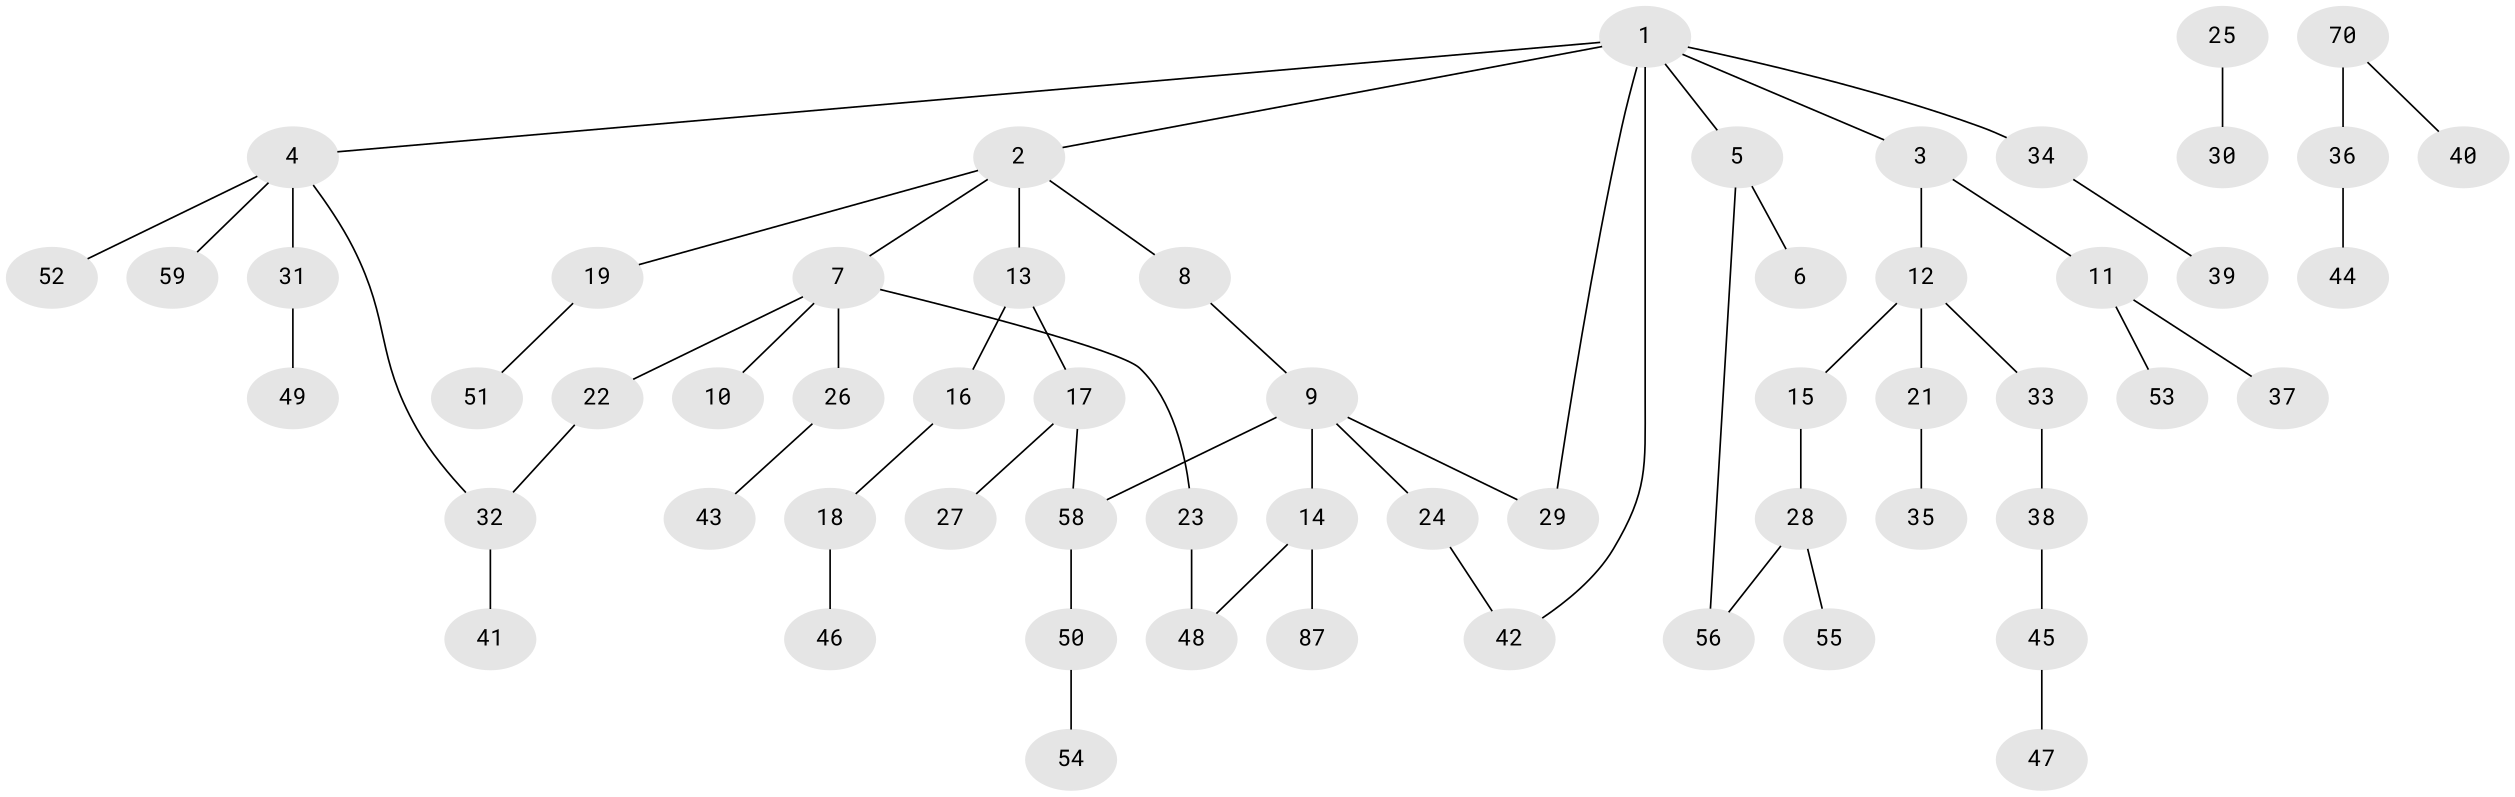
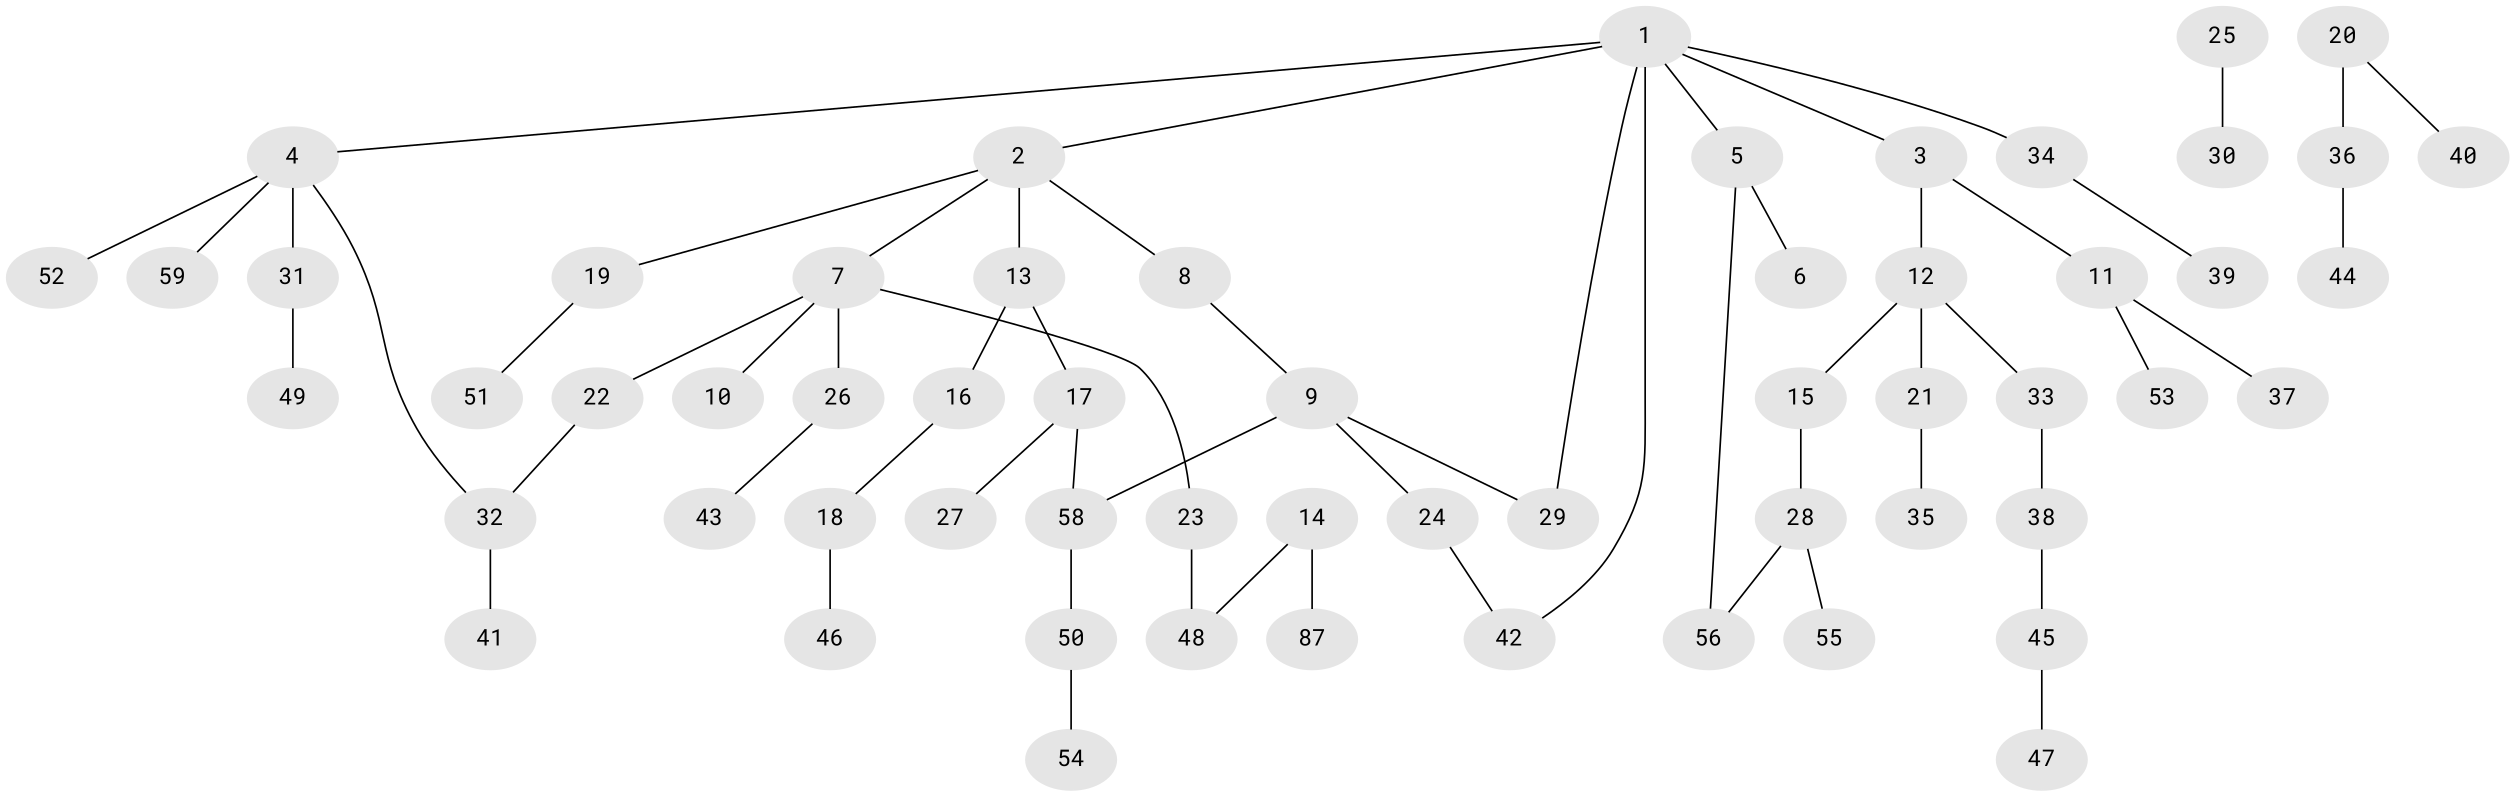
node "70": label "70" -> "20"
edge "9" -- "14": removed
